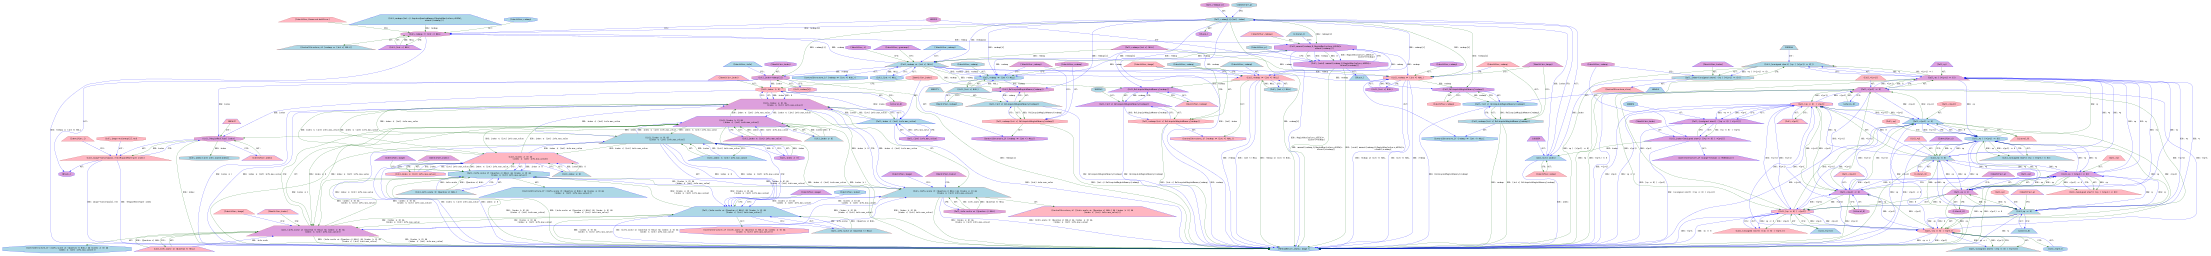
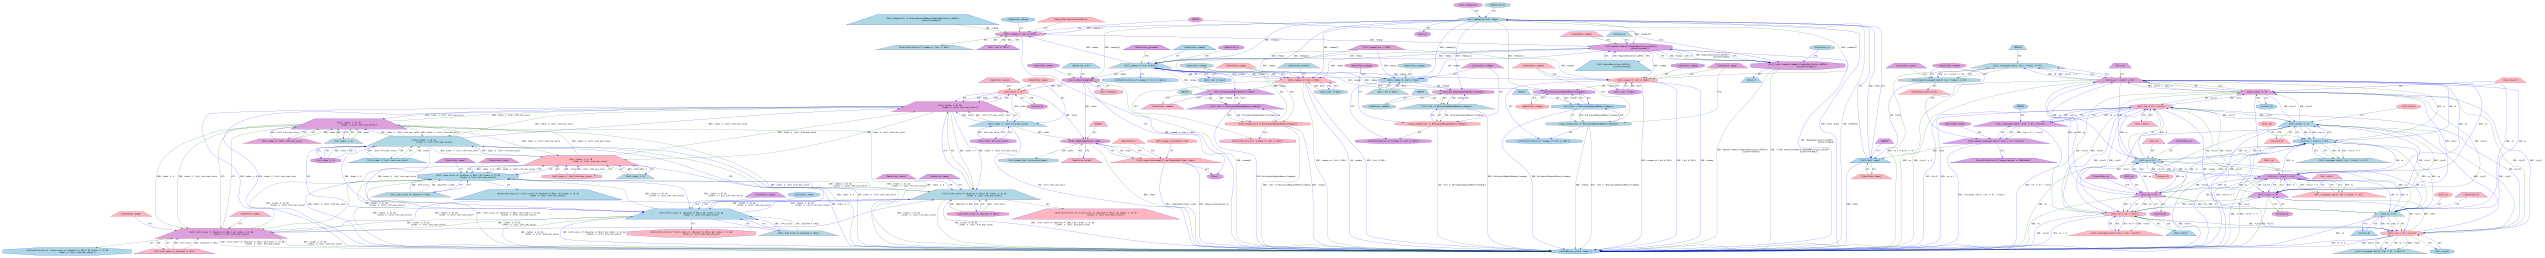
node "(Call,MagickMax(colors,65536)* sizeof(*redmap))": added
